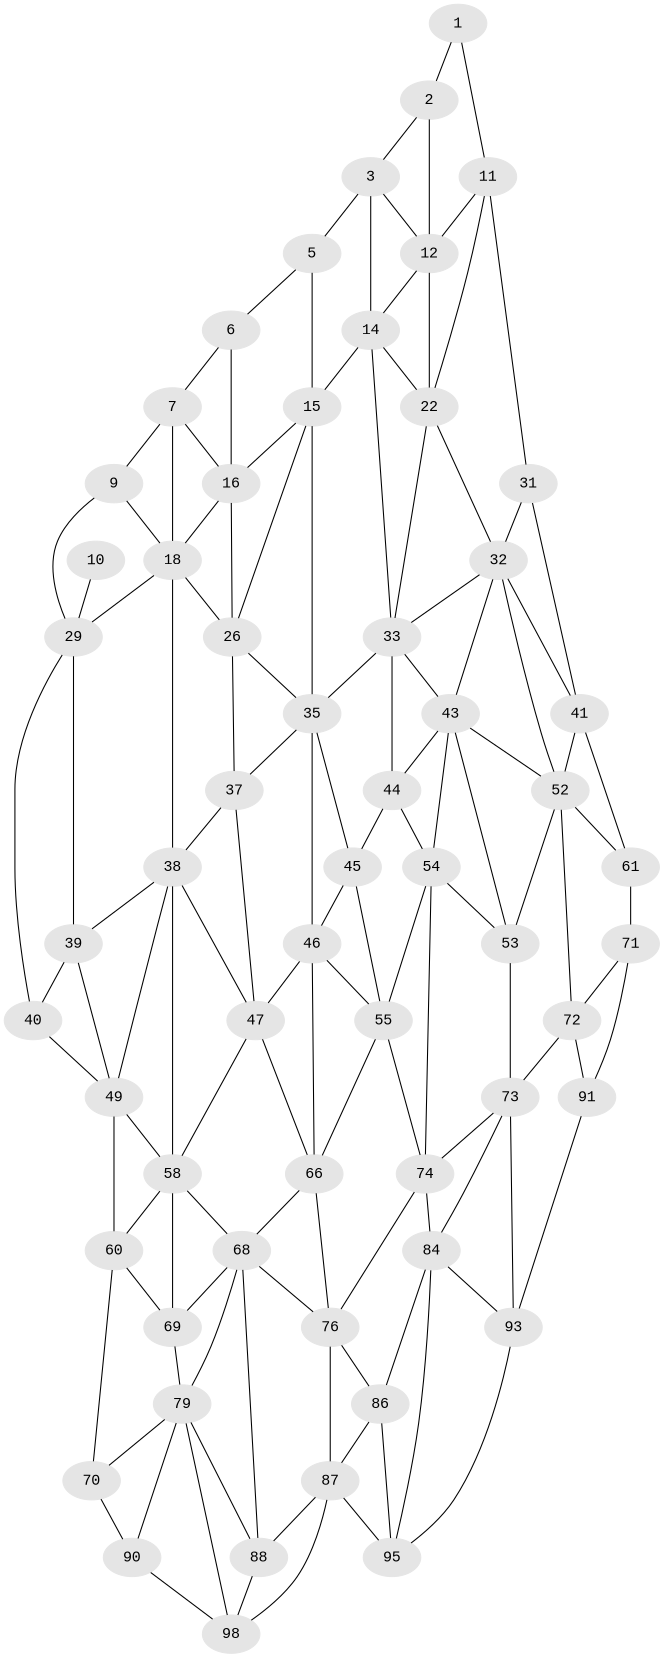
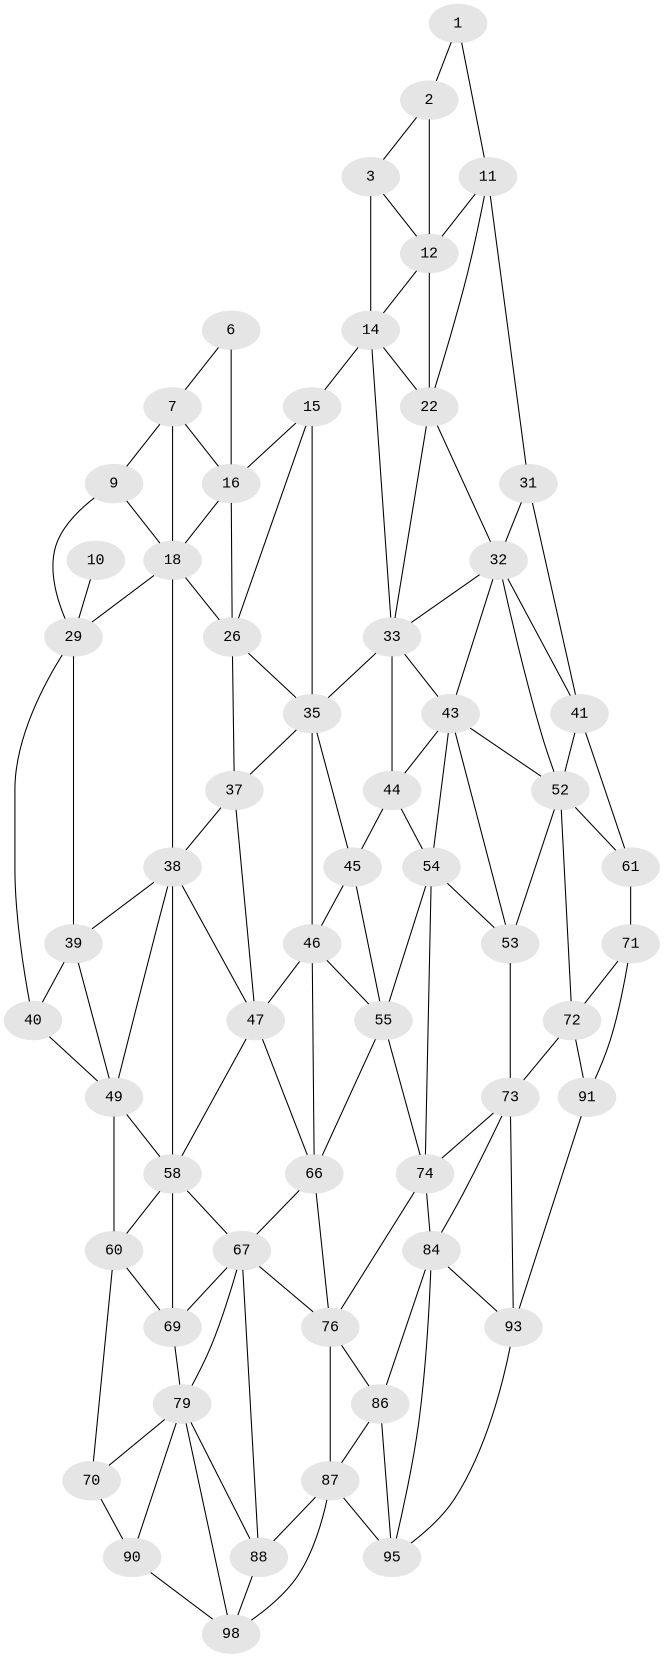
node "5": removed
node "68": label "68" -> "67"
